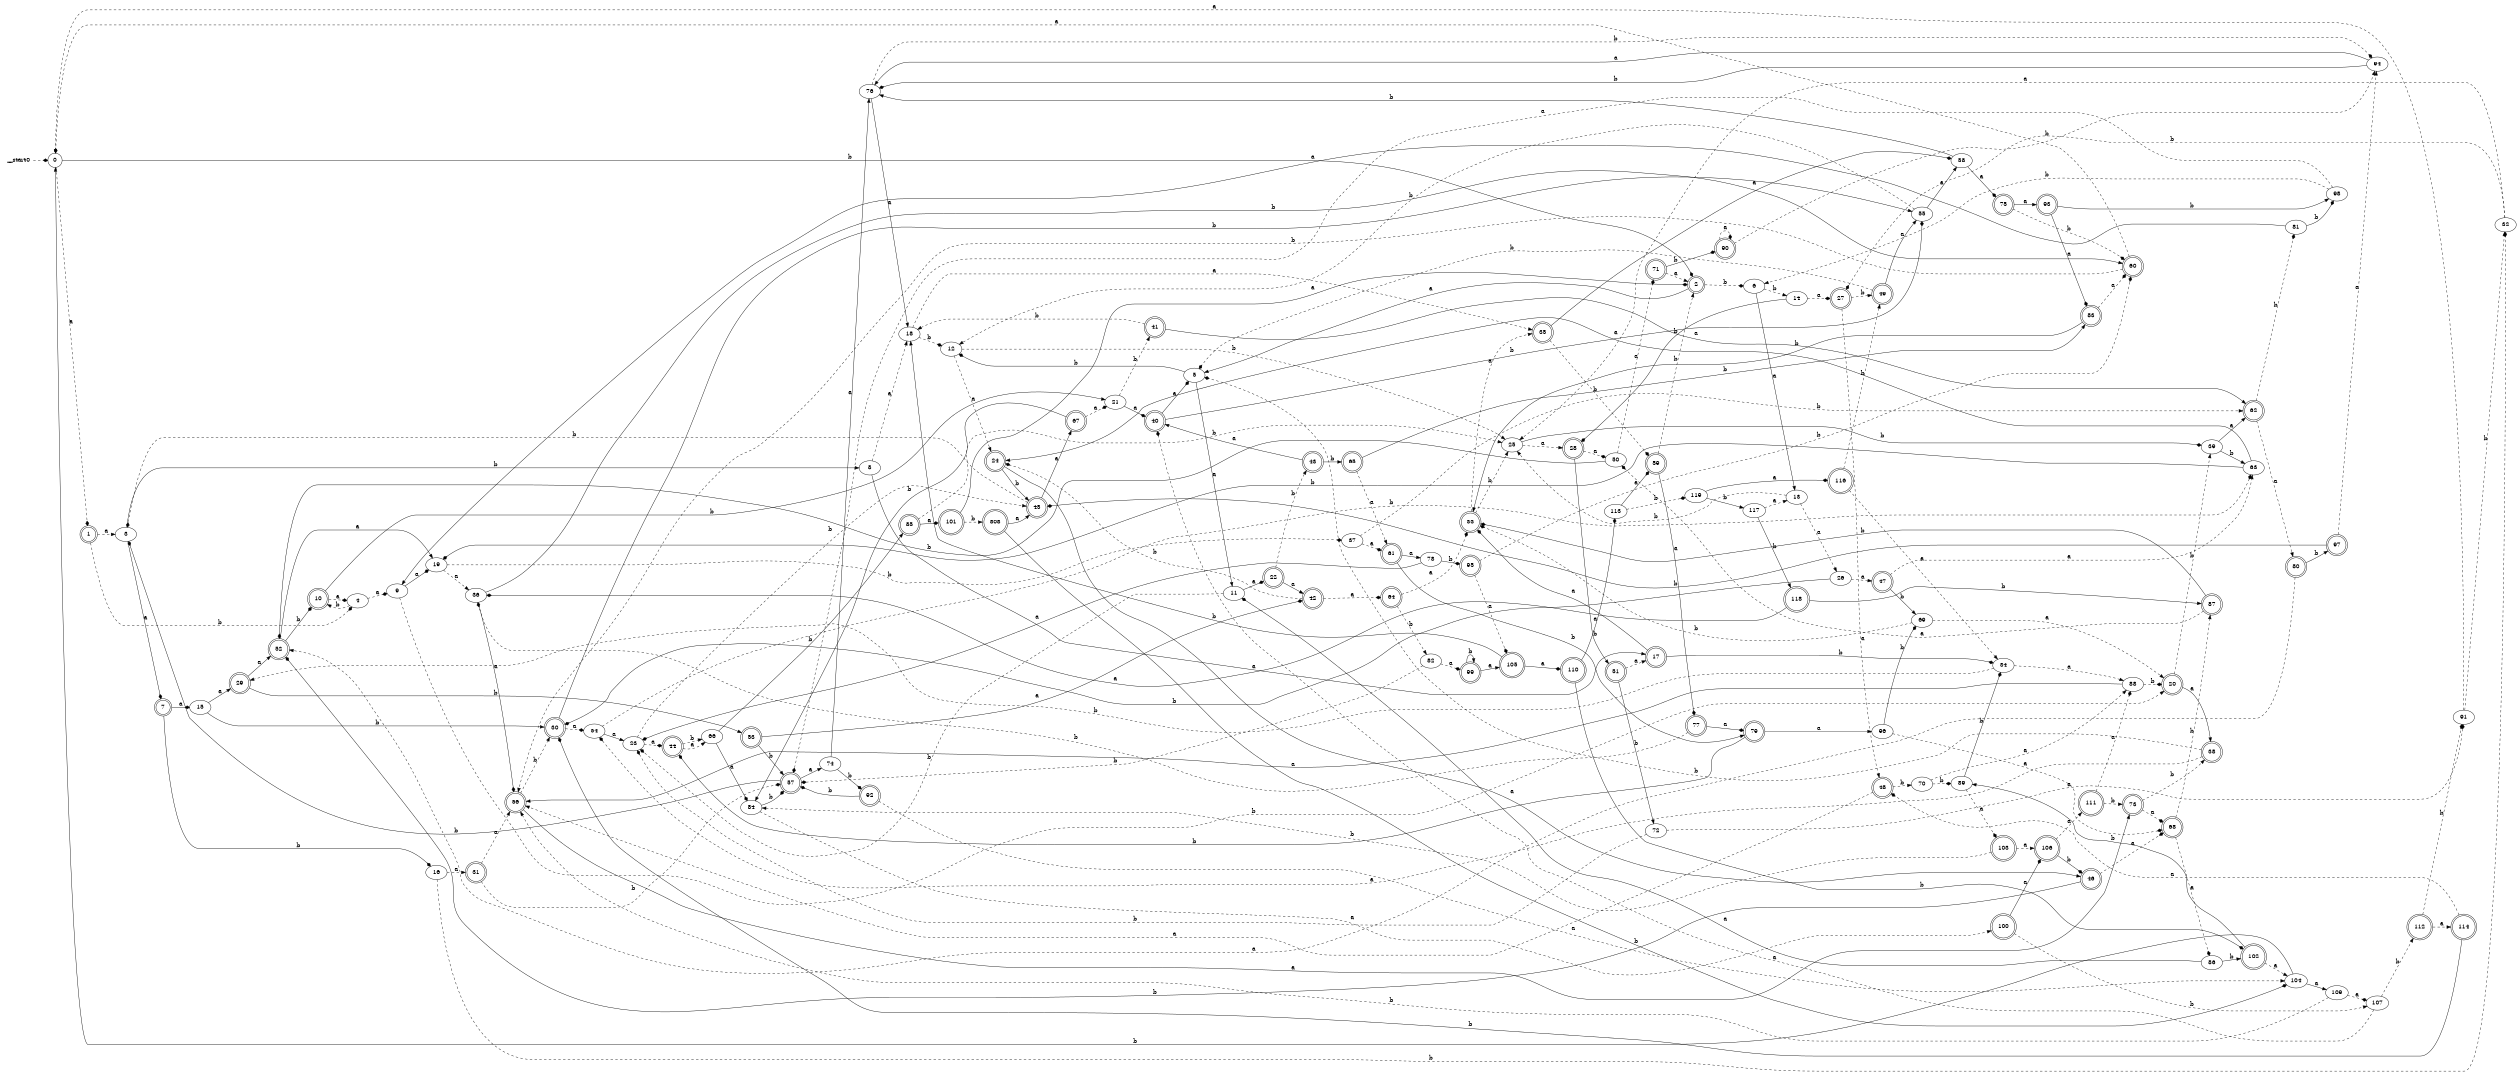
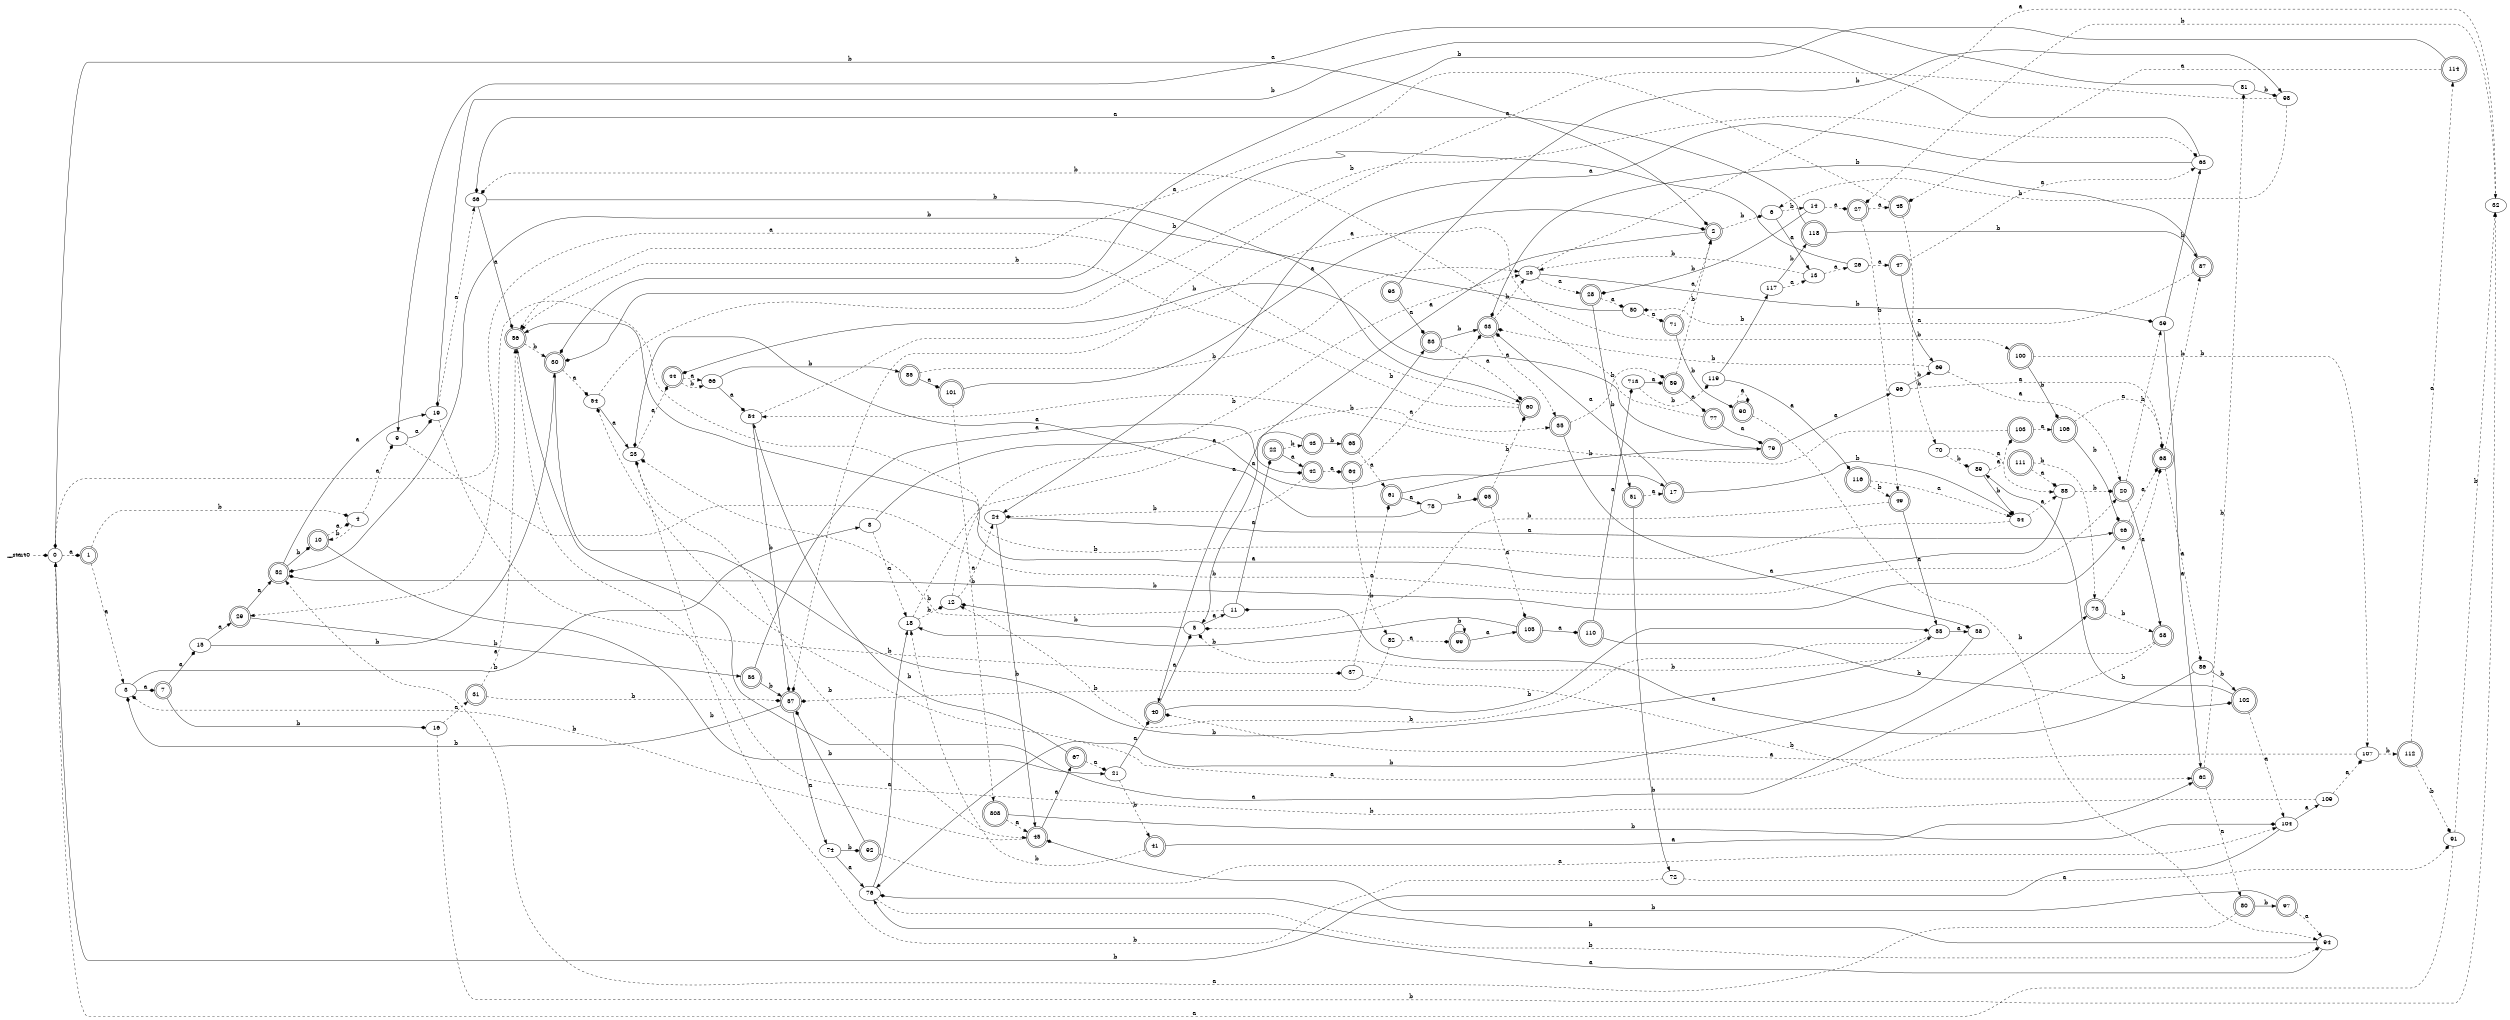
edge "32" -> "25": reversed
node "75": removed
node "24": shape doublecircle -> ellipse
node "113": label "113" -> "713"
edge "808" -> "45": style solid -> dashed
edge "106" -> "111": now "106" -> "68"
edge "100" -> "106": label "a" -> "b"
edge "16" -> "32": arrowhead diamond -> normal
